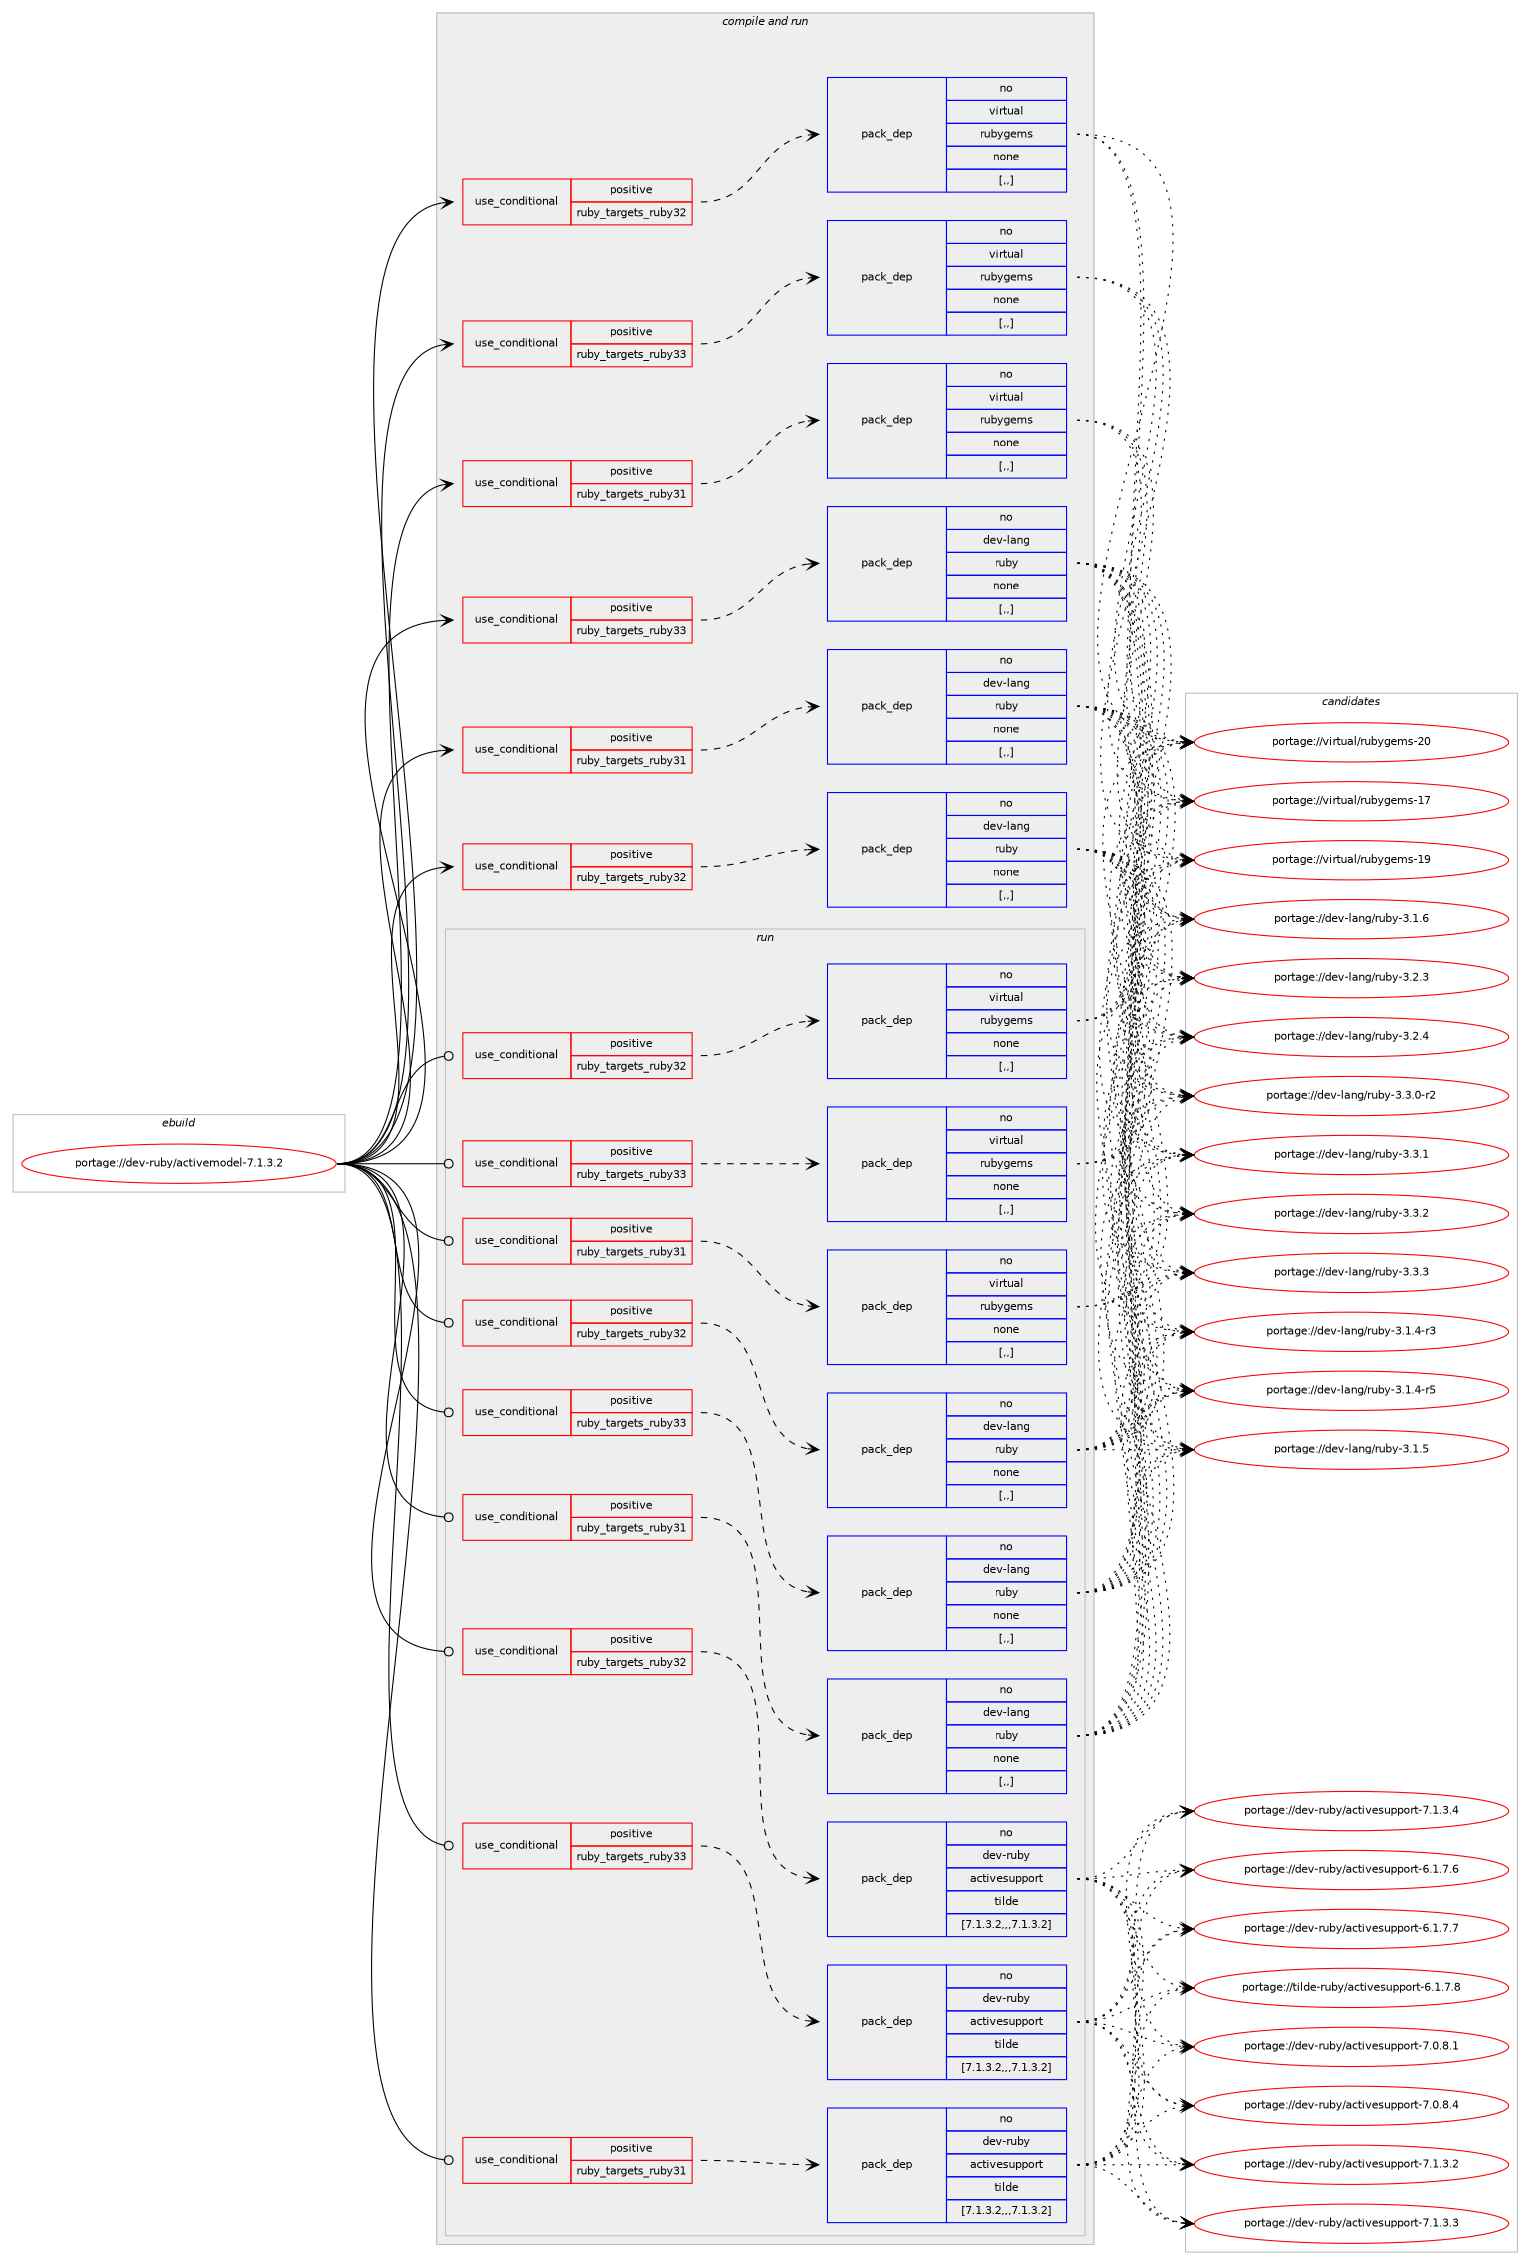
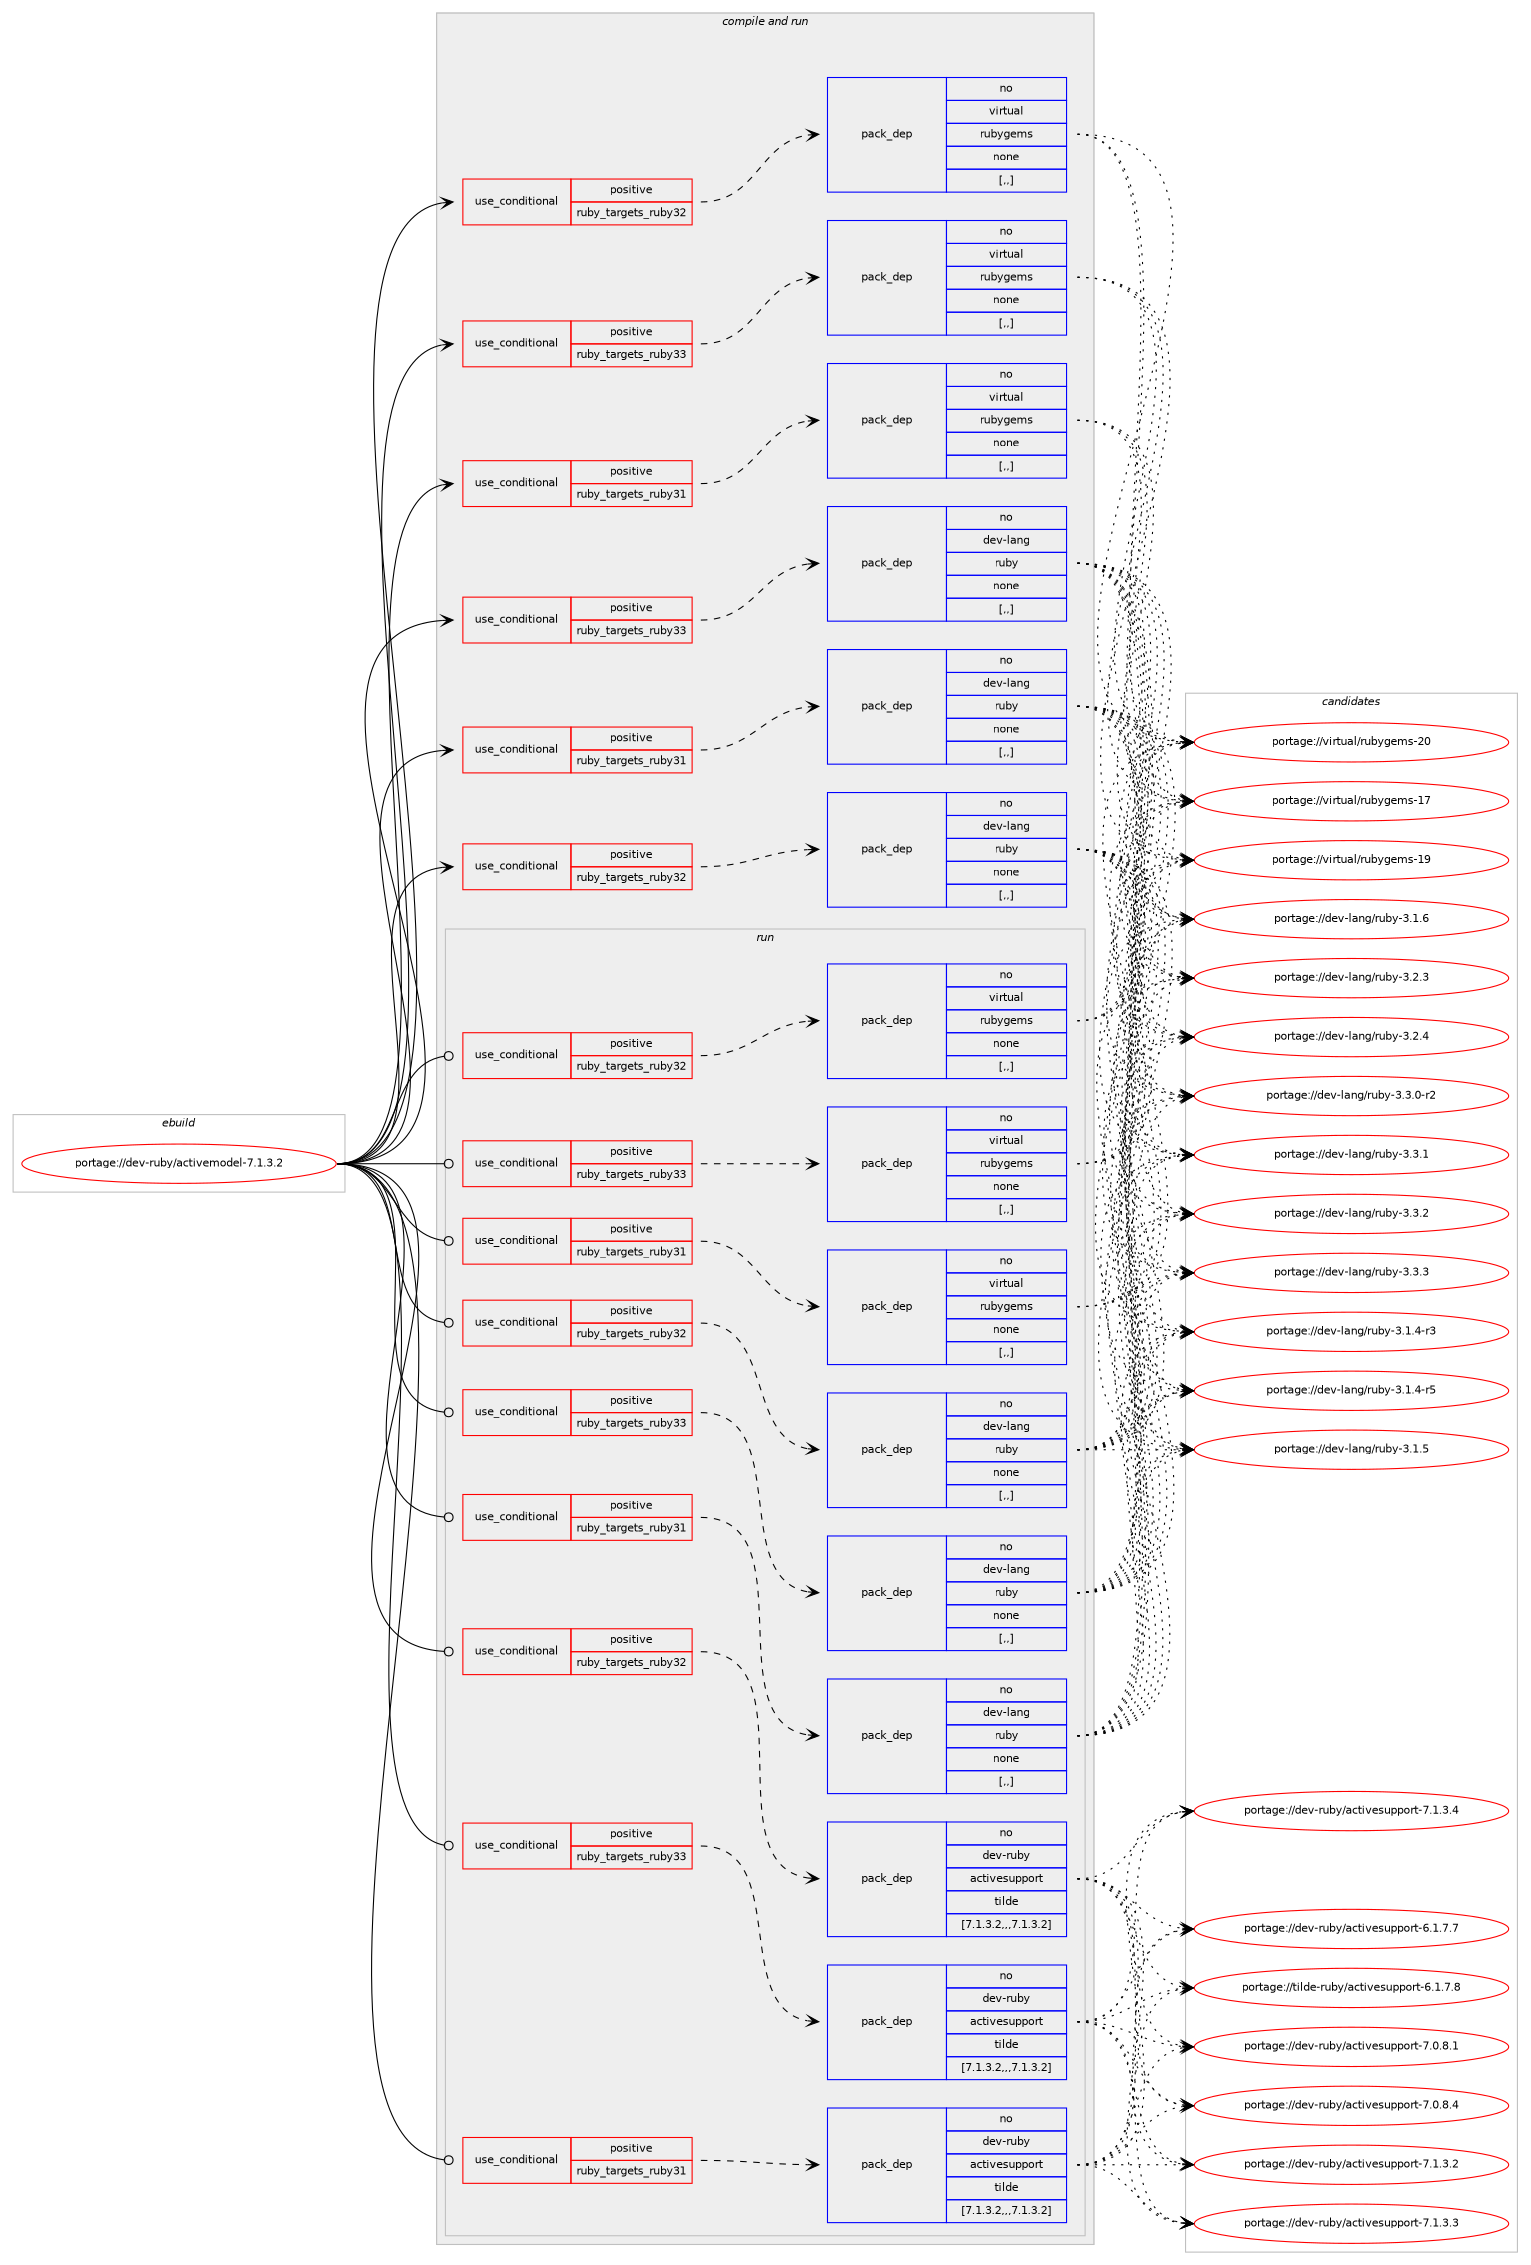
node "portage://dev-ruby/activesupport-6.1.7.6": removed
